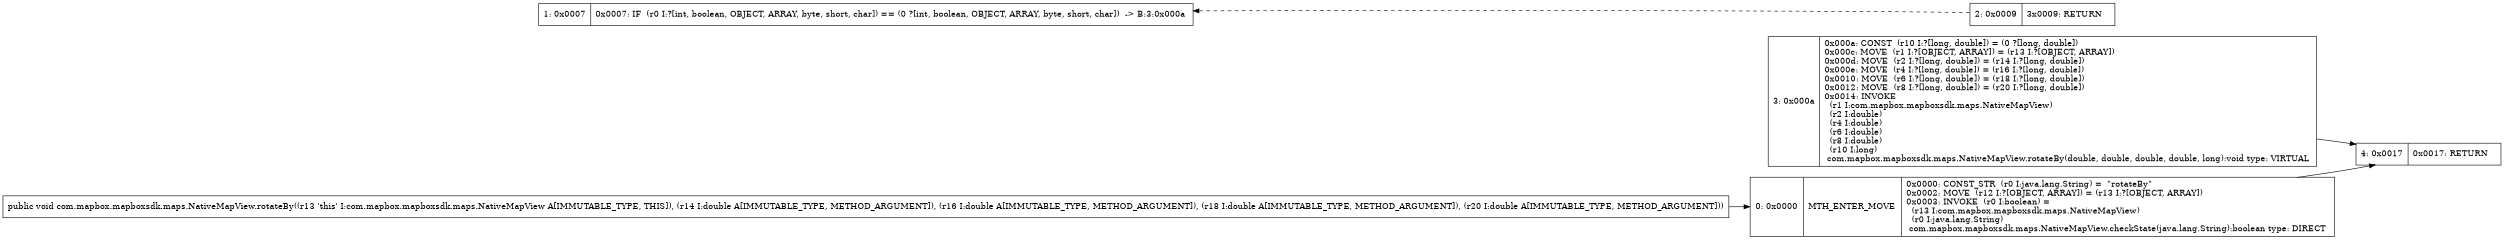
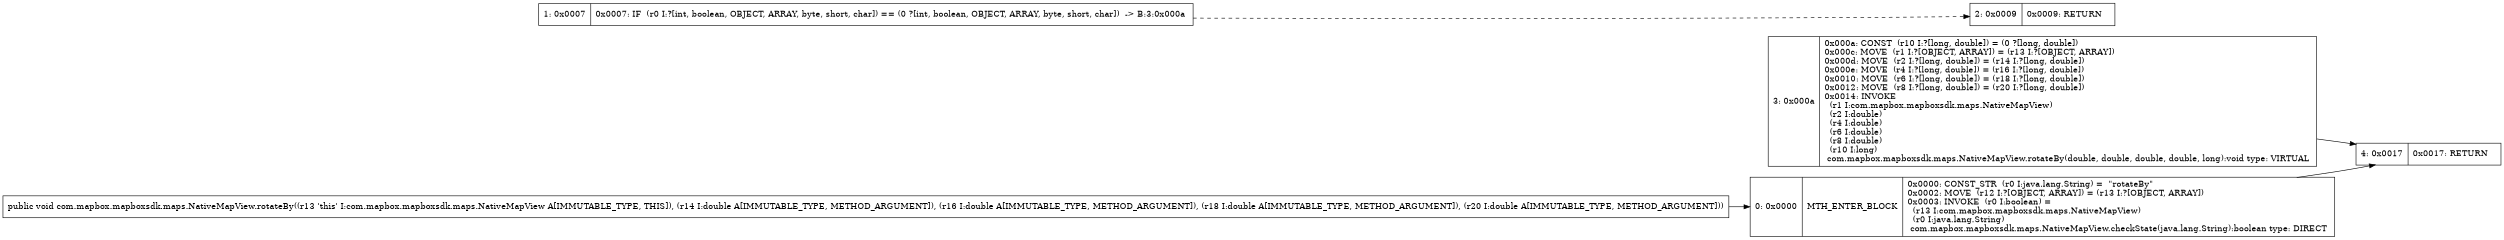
edge "2: 0x0009" -> "1: 0x0007": reversed
node "2: 0x0009": text "3x0009: RETURN" -> "0x0009: RETURN"
node "0: 0x0000": text "MTH_ENTER_MOVE" -> "MTH_ENTER_BLOCK"
